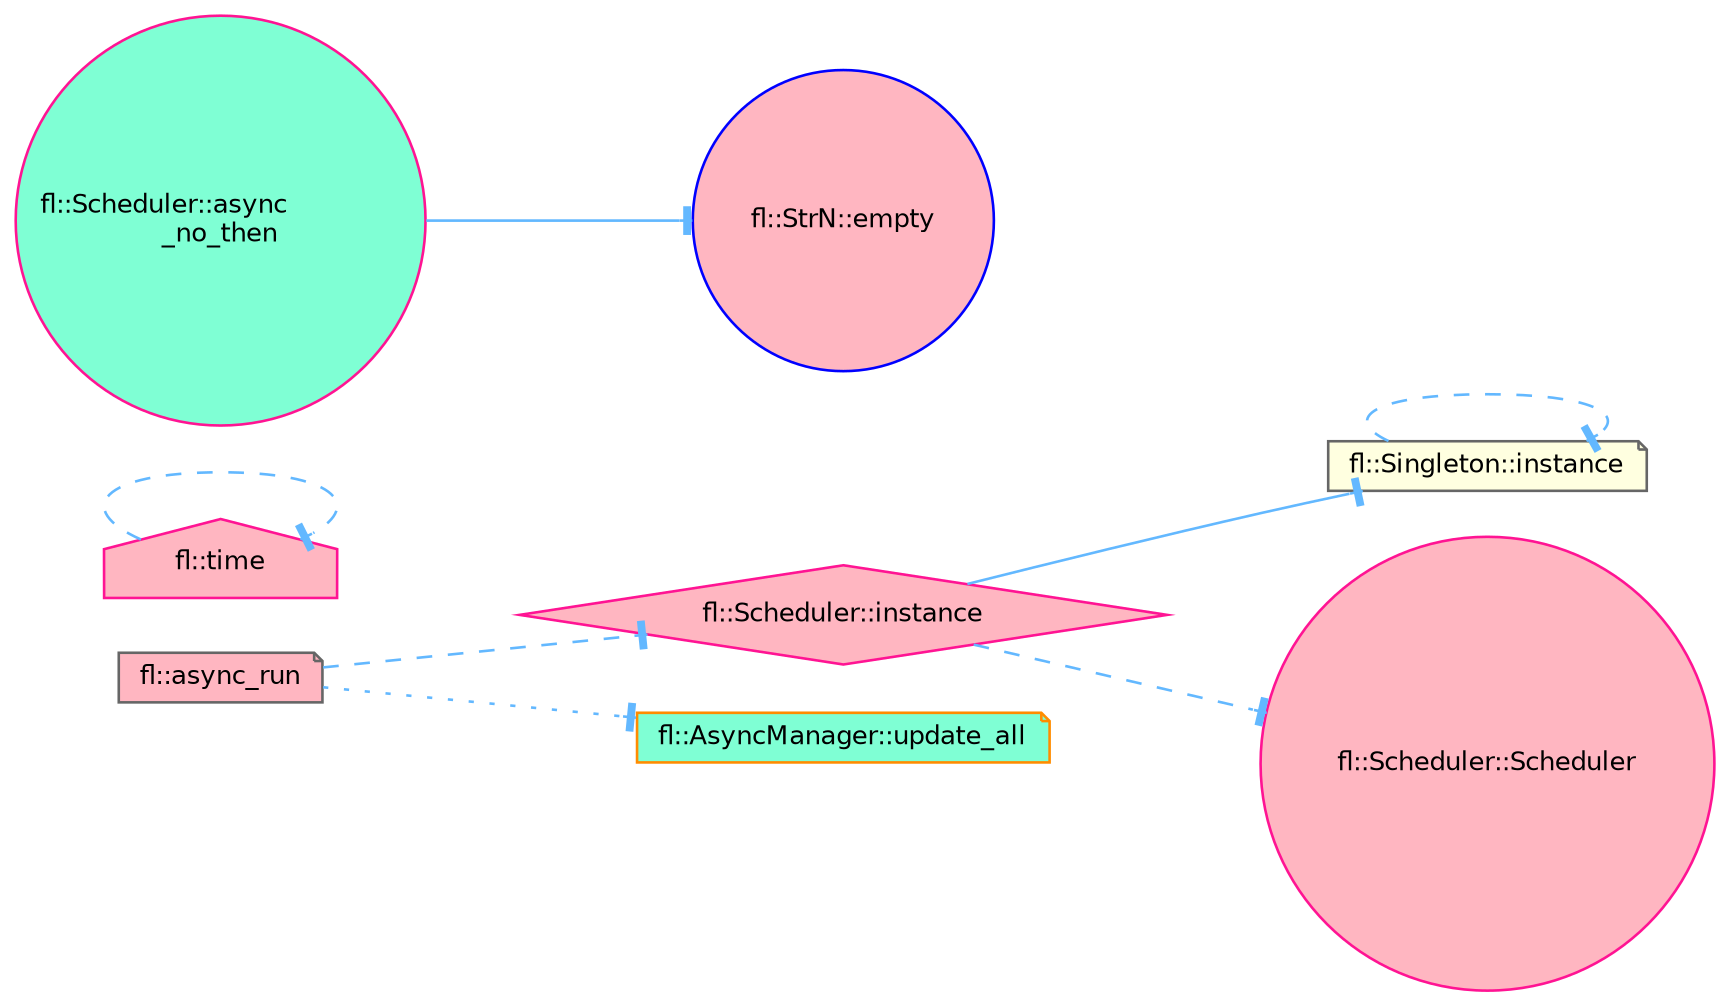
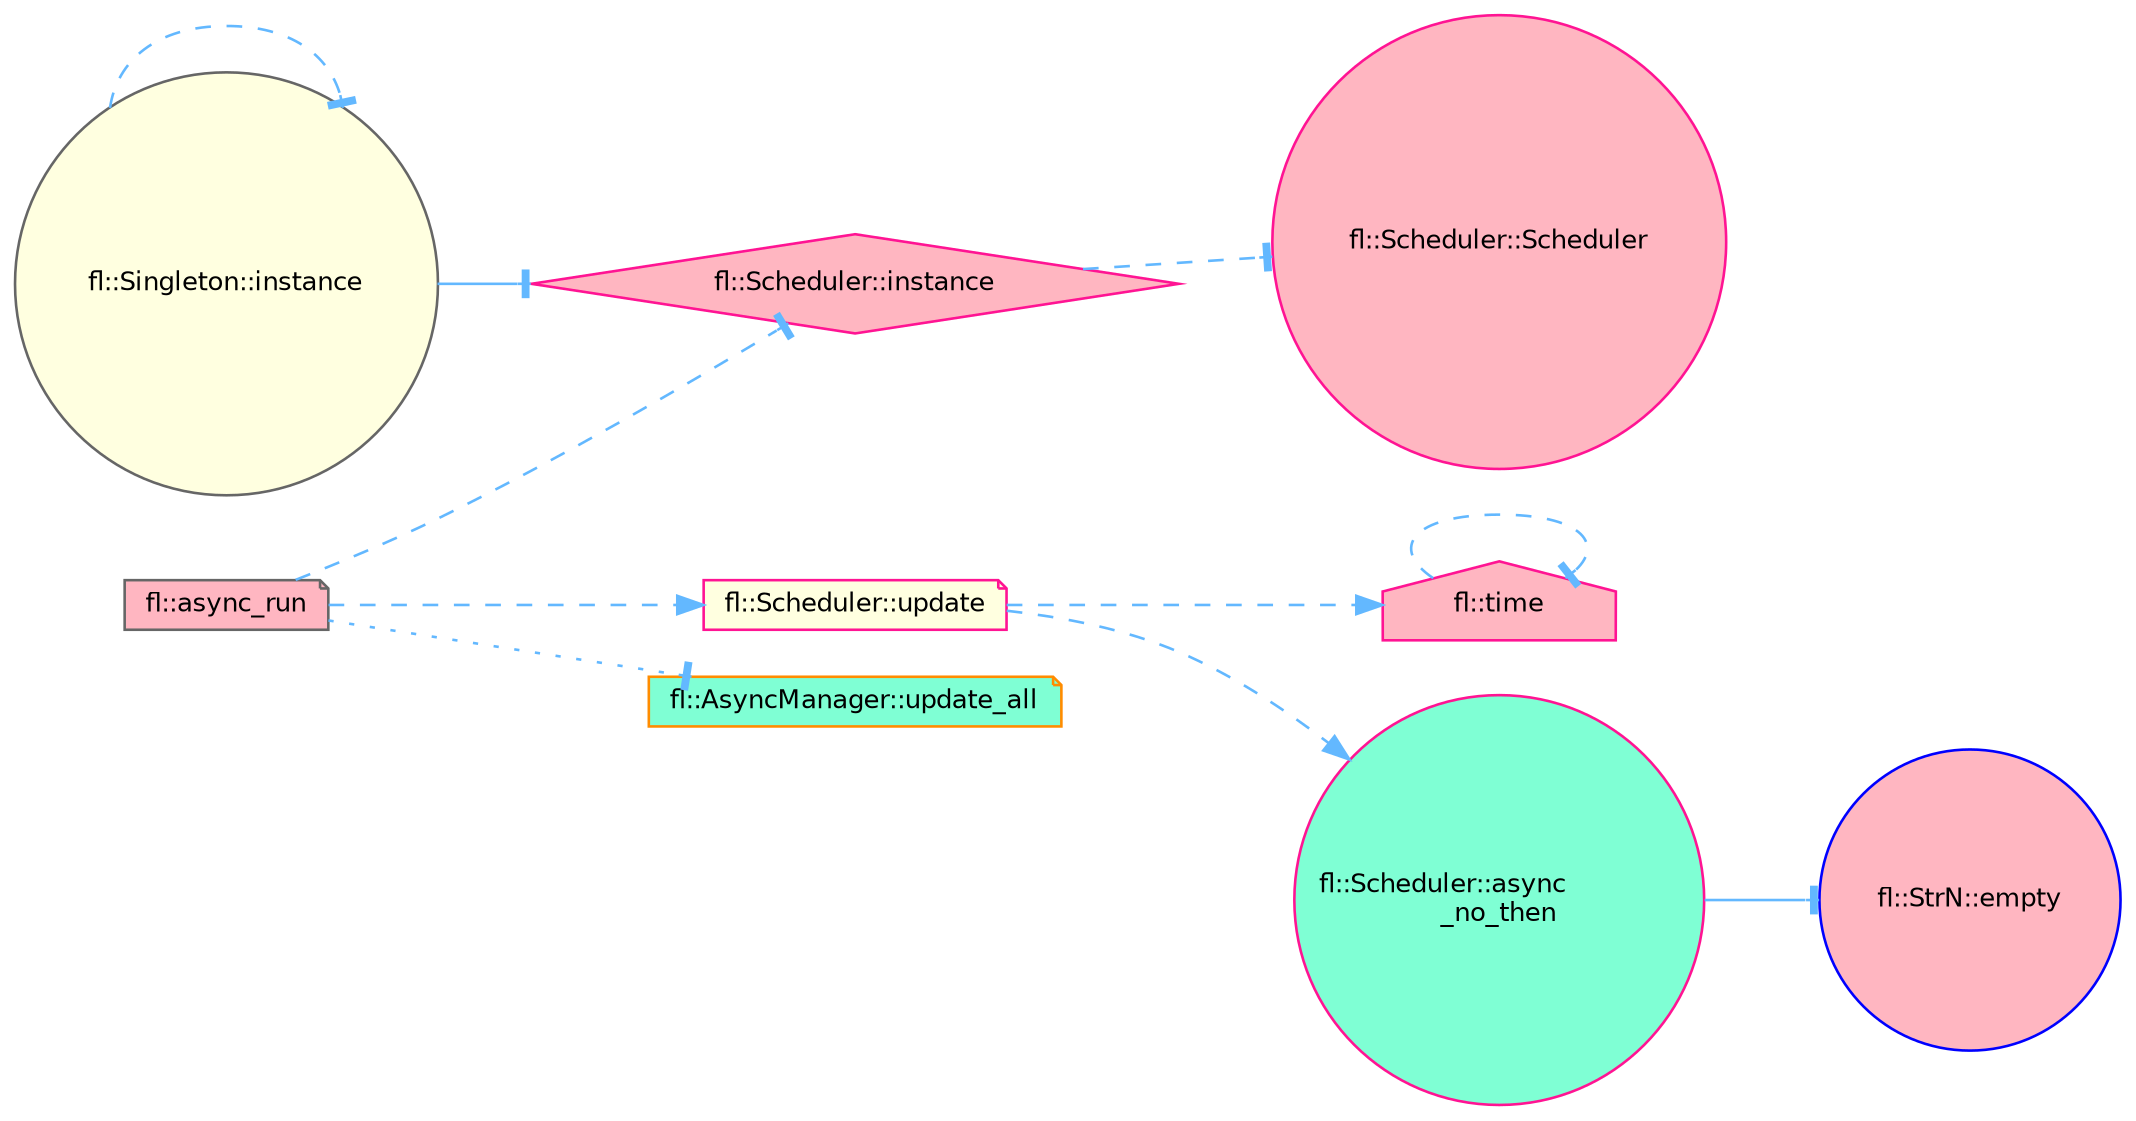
node "fl::Singleton::instance": shape note -> circle
edge "fl::Scheduler::instance" -> "fl::Singleton::instance": reversed
node "fl::Scheduler::update": added
